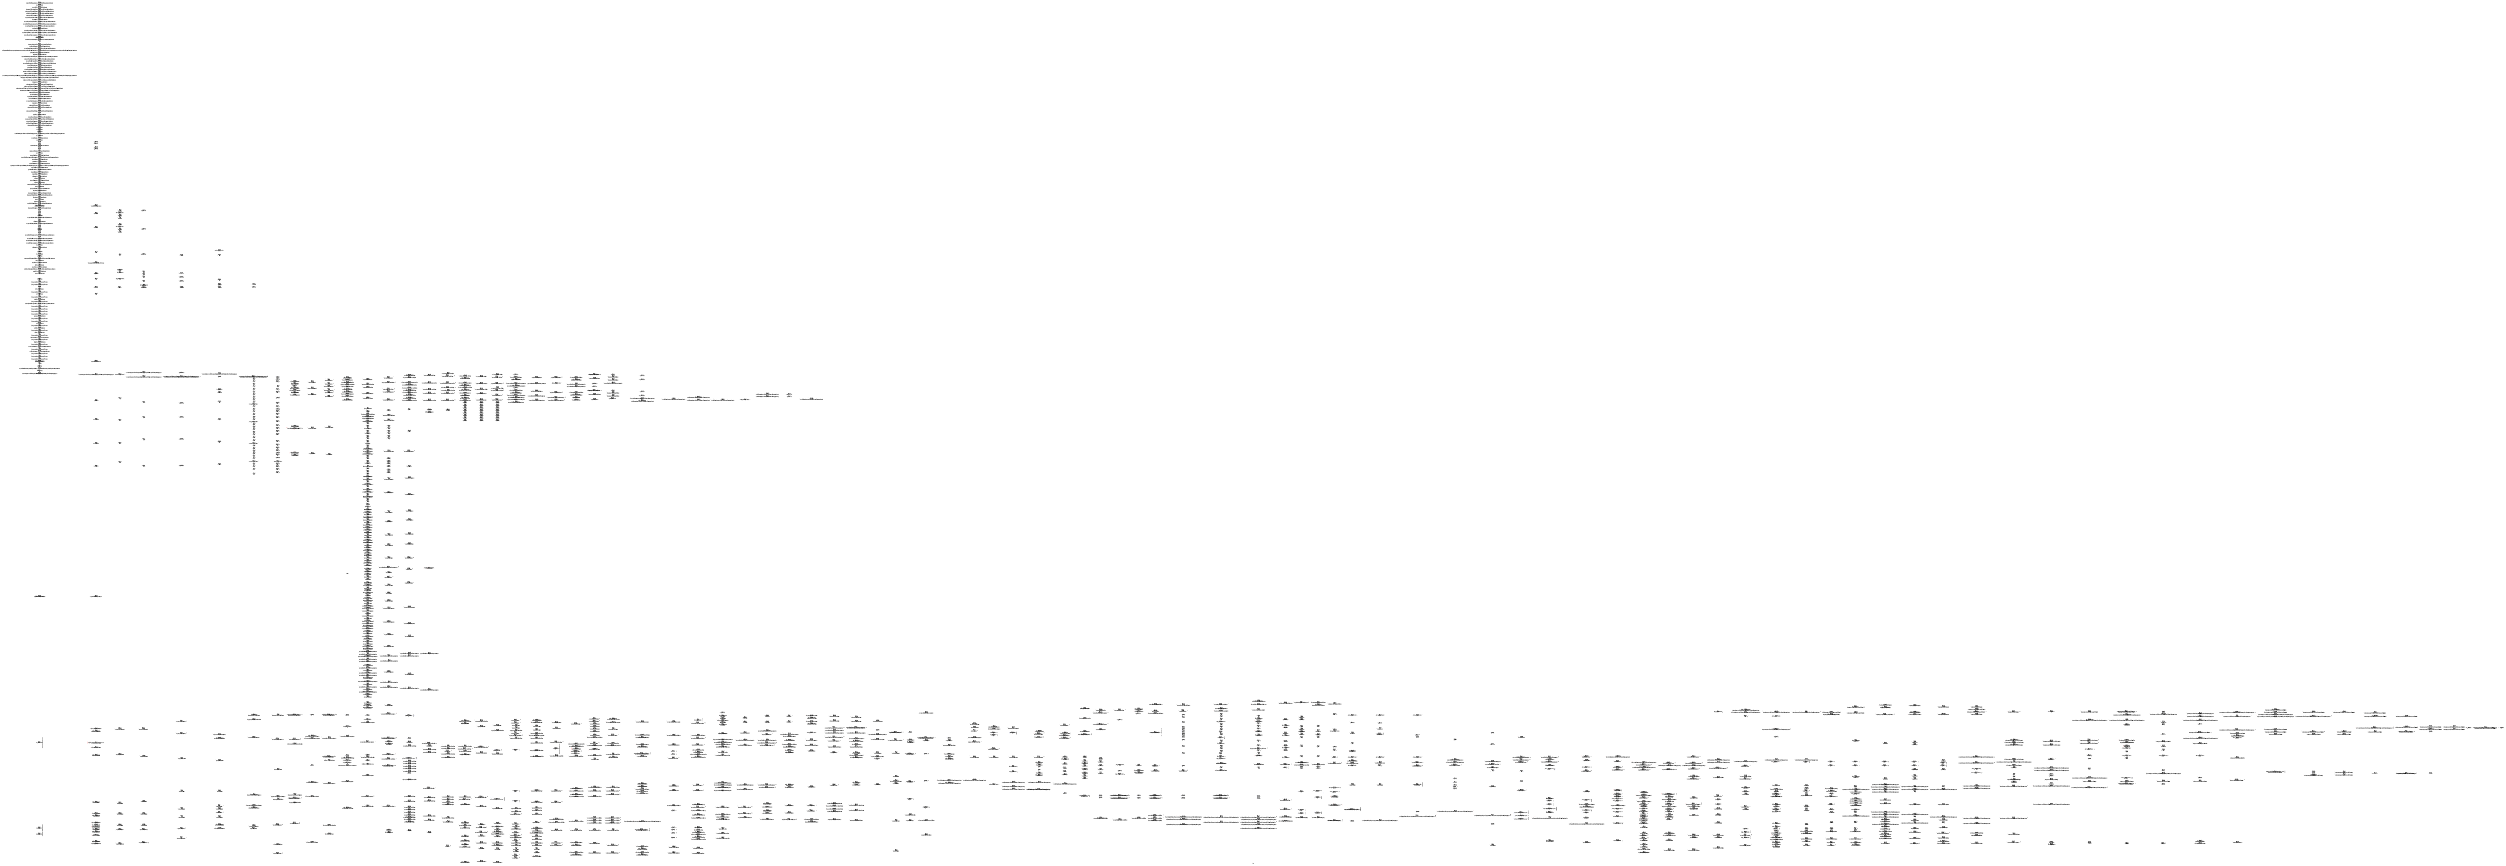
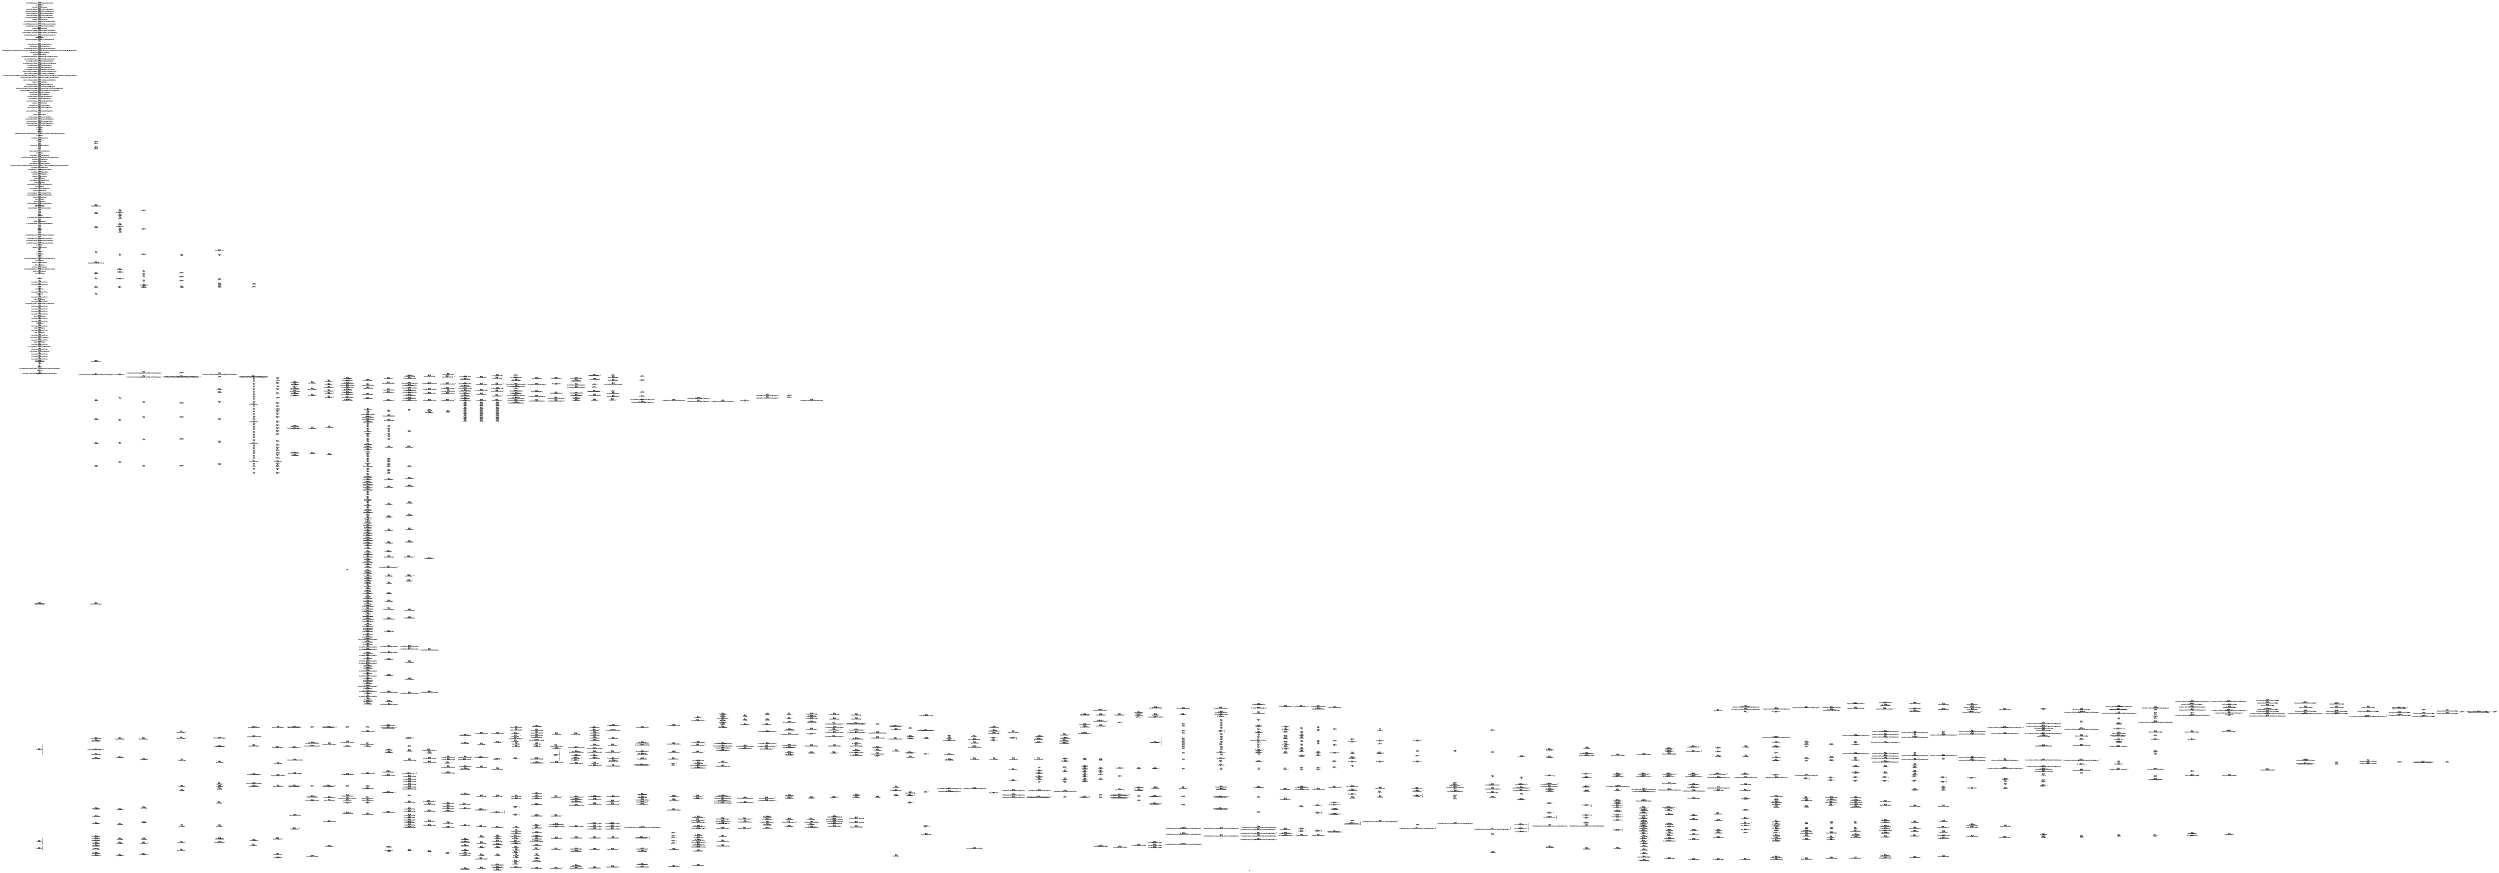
node "NodeID: 1378": removed
